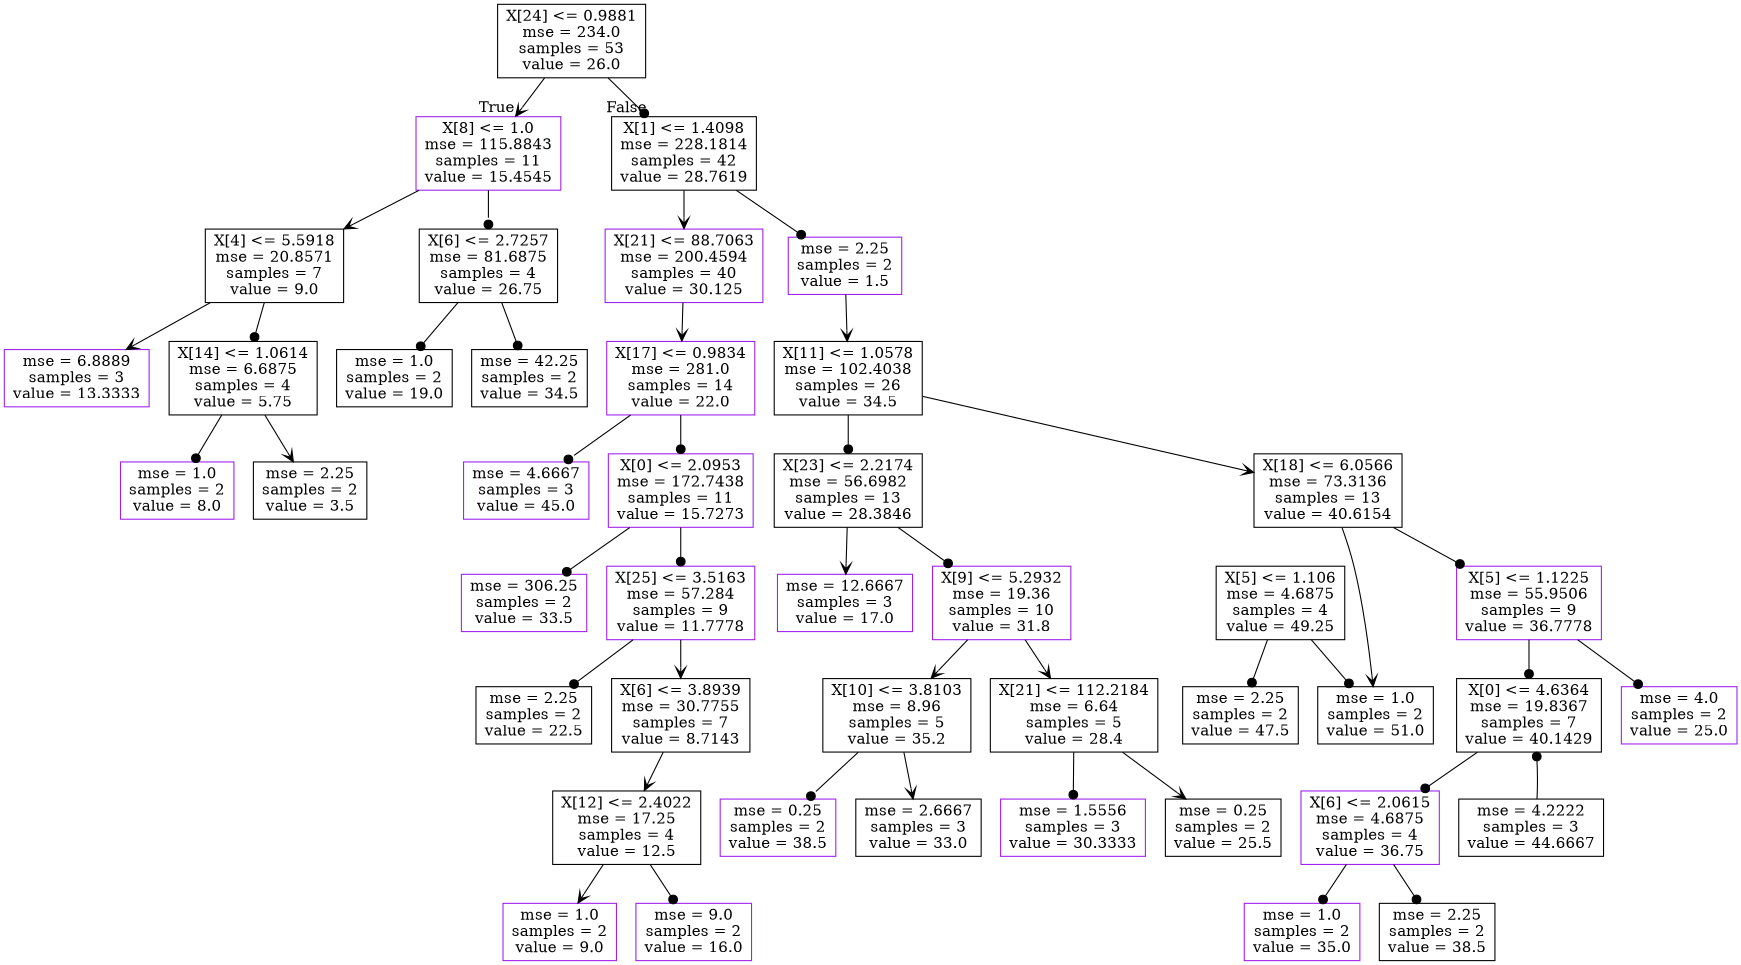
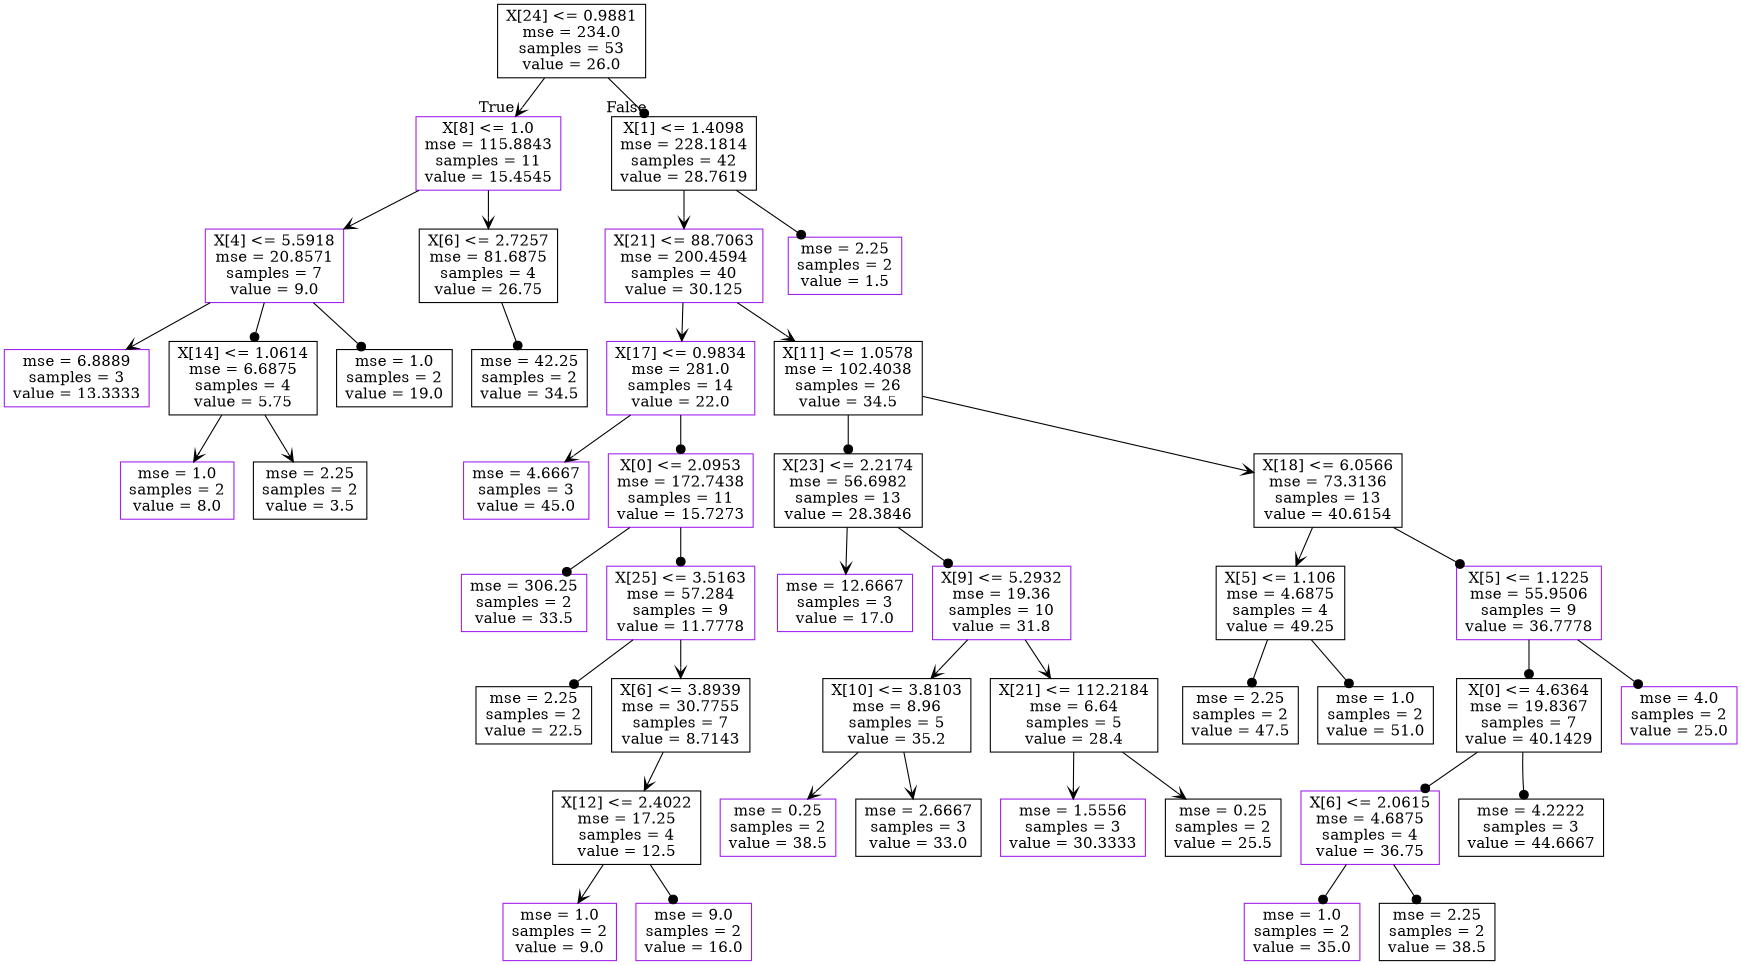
edge "X[8] <= 1.0 mse = 115.8843 samples = 11 value = 15.4545" -> "X[6] <= 2.7257 mse = 81.6875 samples = 4 value = 26.75": arrowhead dot -> vee
node "X[4] <= 5.5918 mse = 20.8571 samples = 7 value = 9.0": color black -> purple
edge "mse = 2.25 samples = 2 value = 1.5" -> "X[11] <= 1.0578 mse = 102.4038 samples = 26 value = 34.5": now "X[21] <= 88.7063 mse = 200.4594 samples = 40 value = 30.125" -> "X[11] <= 1.0578 mse = 102.4038 samples = 26 value = 34.5"
edge "X[6] <= 2.7257 mse = 81.6875 samples = 4 value = 26.75" -> "mse = 1.0 samples = 2 value = 19.0": now "X[4] <= 5.5918 mse = 20.8571 samples = 7 value = 9.0" -> "mse = 1.0 samples = 2 value = 19.0"
edge "X[14] <= 1.0614 mse = 6.6875 samples = 4 value = 5.75" -> "mse = 1.0 samples = 2 value = 8.0": arrowhead dot -> vee
edge "X[17] <= 0.9834 mse = 281.0 samples = 14 value = 22.0" -> "mse = 4.6667 samples = 3 value = 45.0": arrowhead dot -> vee
edge "X[18] <= 6.0566 mse = 73.3136 samples = 13 value = 40.6154" -> "mse = 1.0 samples = 2 value = 51.0": now "X[18] <= 6.0566 mse = 73.3136 samples = 13 value = 40.6154" -> "X[5] <= 1.106 mse = 4.6875 samples = 4 value = 49.25"
edge "X[21] <= 112.2184 mse = 6.64 samples = 5 value = 28.4" -> "mse = 1.5556 samples = 3 value = 30.3333": arrowhead dot -> vee
edge "X[10] <= 3.8103 mse = 8.96 samples = 5 value = 35.2" -> "mse = 0.25 samples = 2 value = 38.5": arrowhead dot -> vee
edge "mse = 4.2222 samples = 3 value = 44.6667" -> "X[0] <= 4.6364 mse = 19.8367 samples = 7 value = 40.1429": reversed
